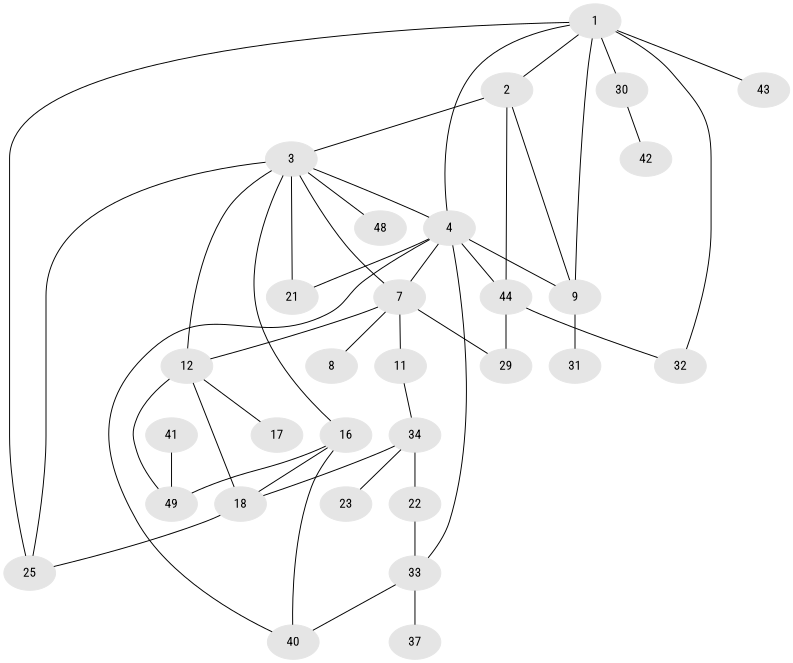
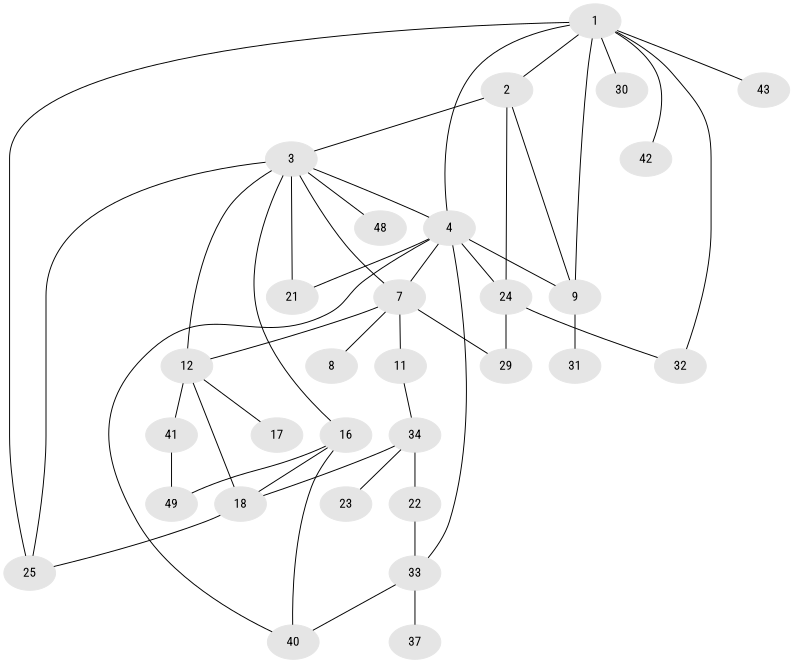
edge "30" -- "42": now "1" -- "42"
node "44": label "44" -> "24"
edge "12" -- "49": now "12" -- "41"
